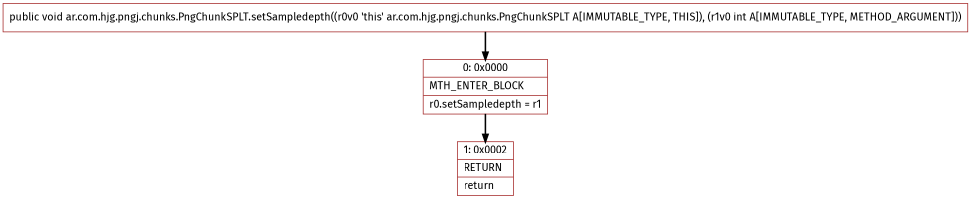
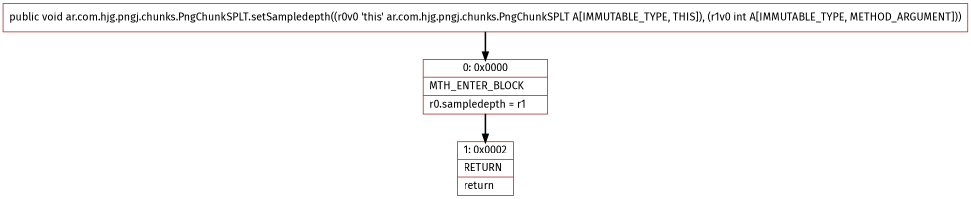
node "0: 0x0000": text "r0.setSampledepth = r1" -> "r0.sampledepth = r1"
